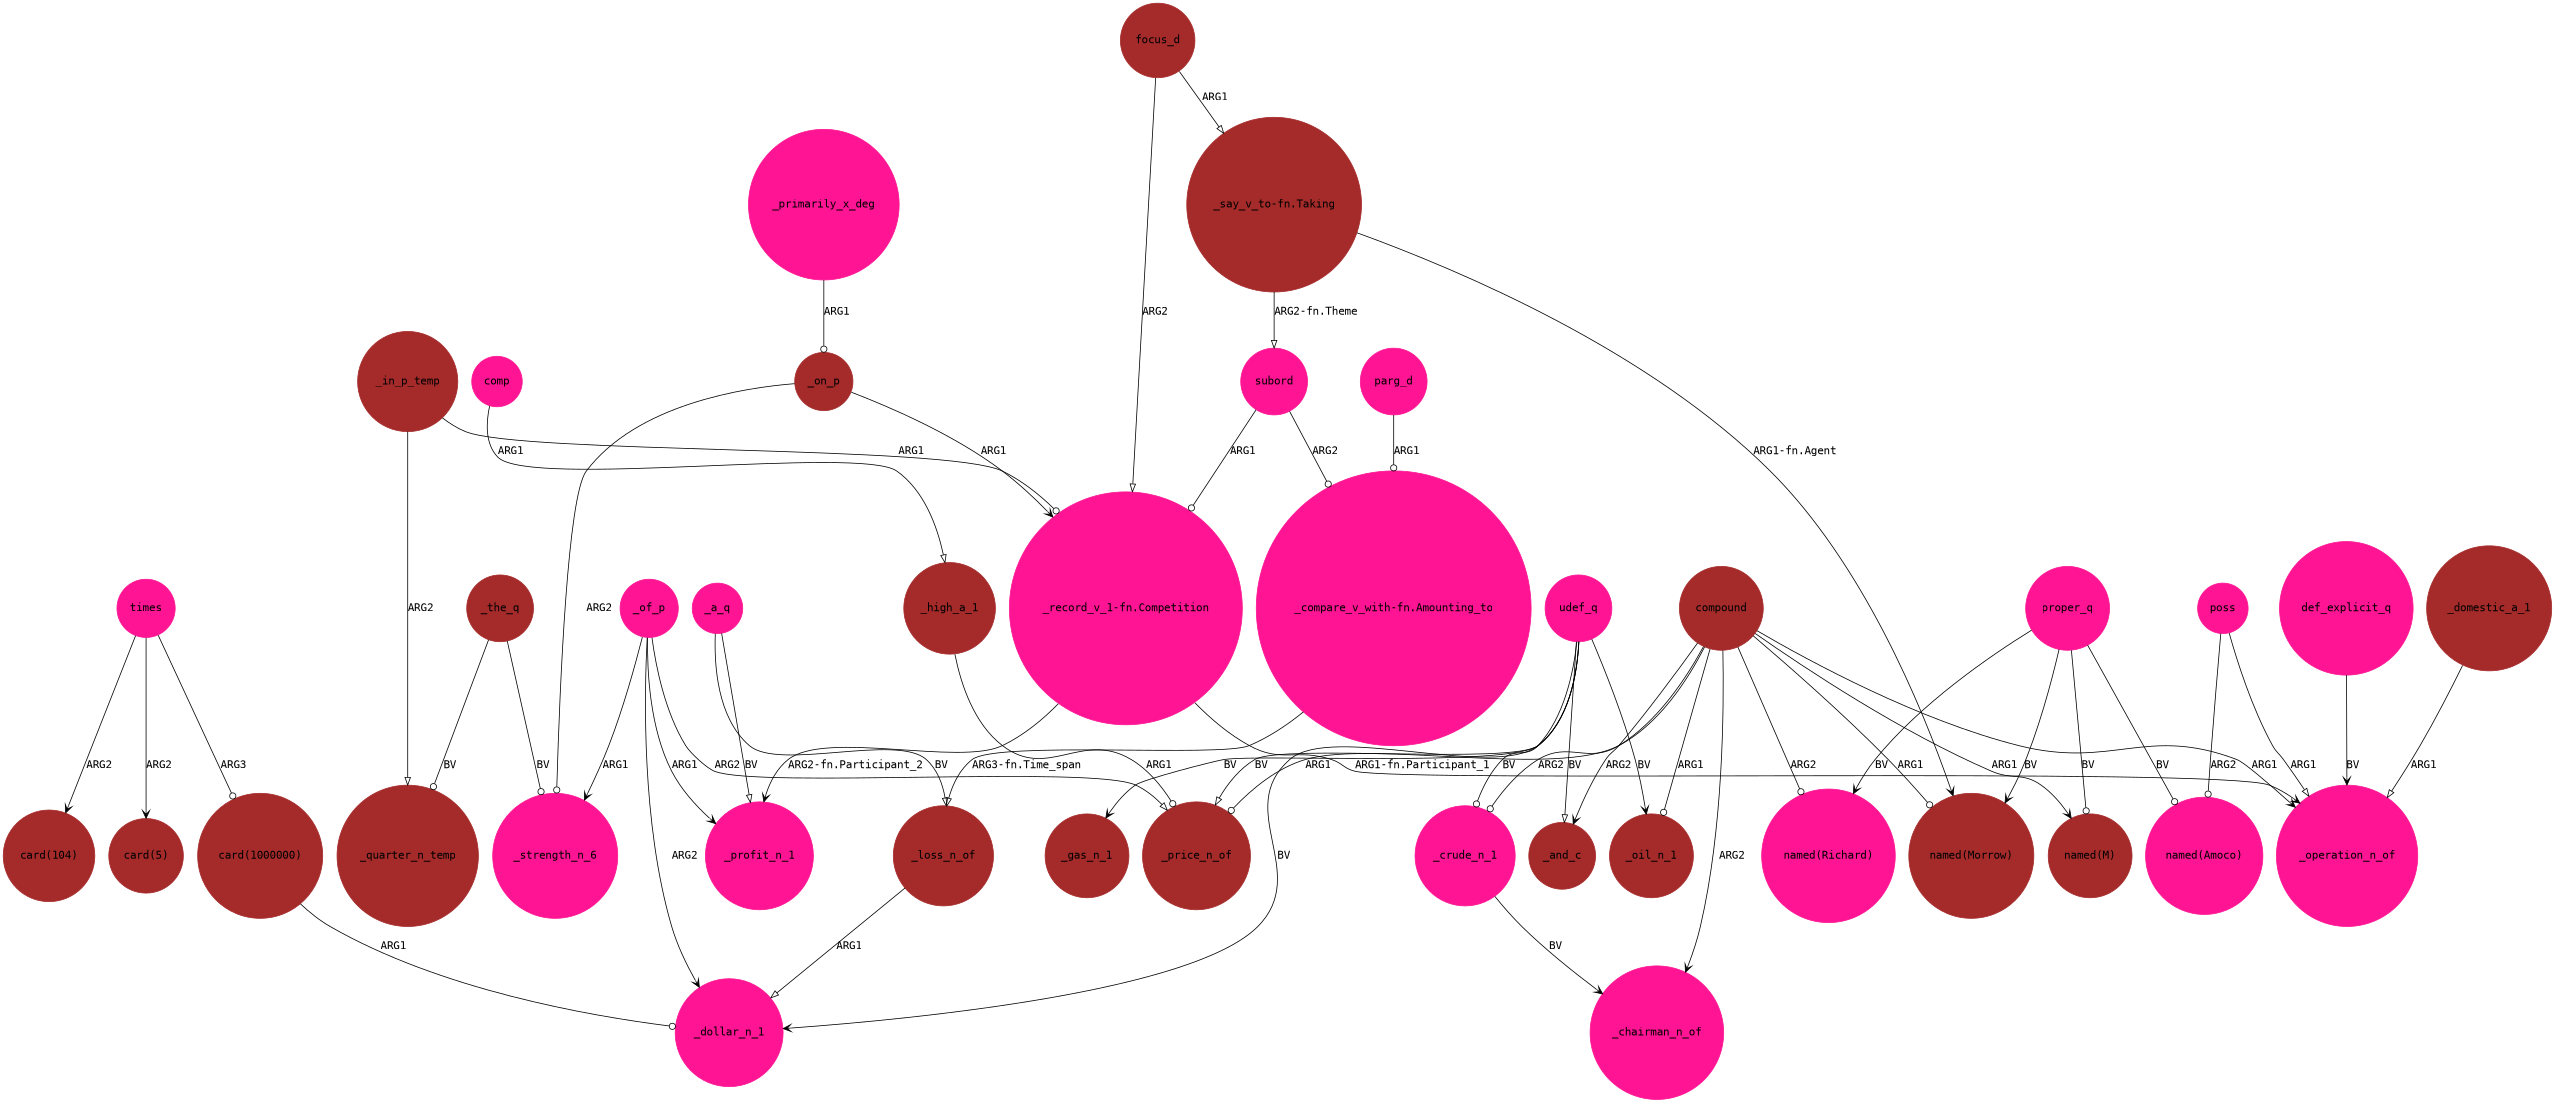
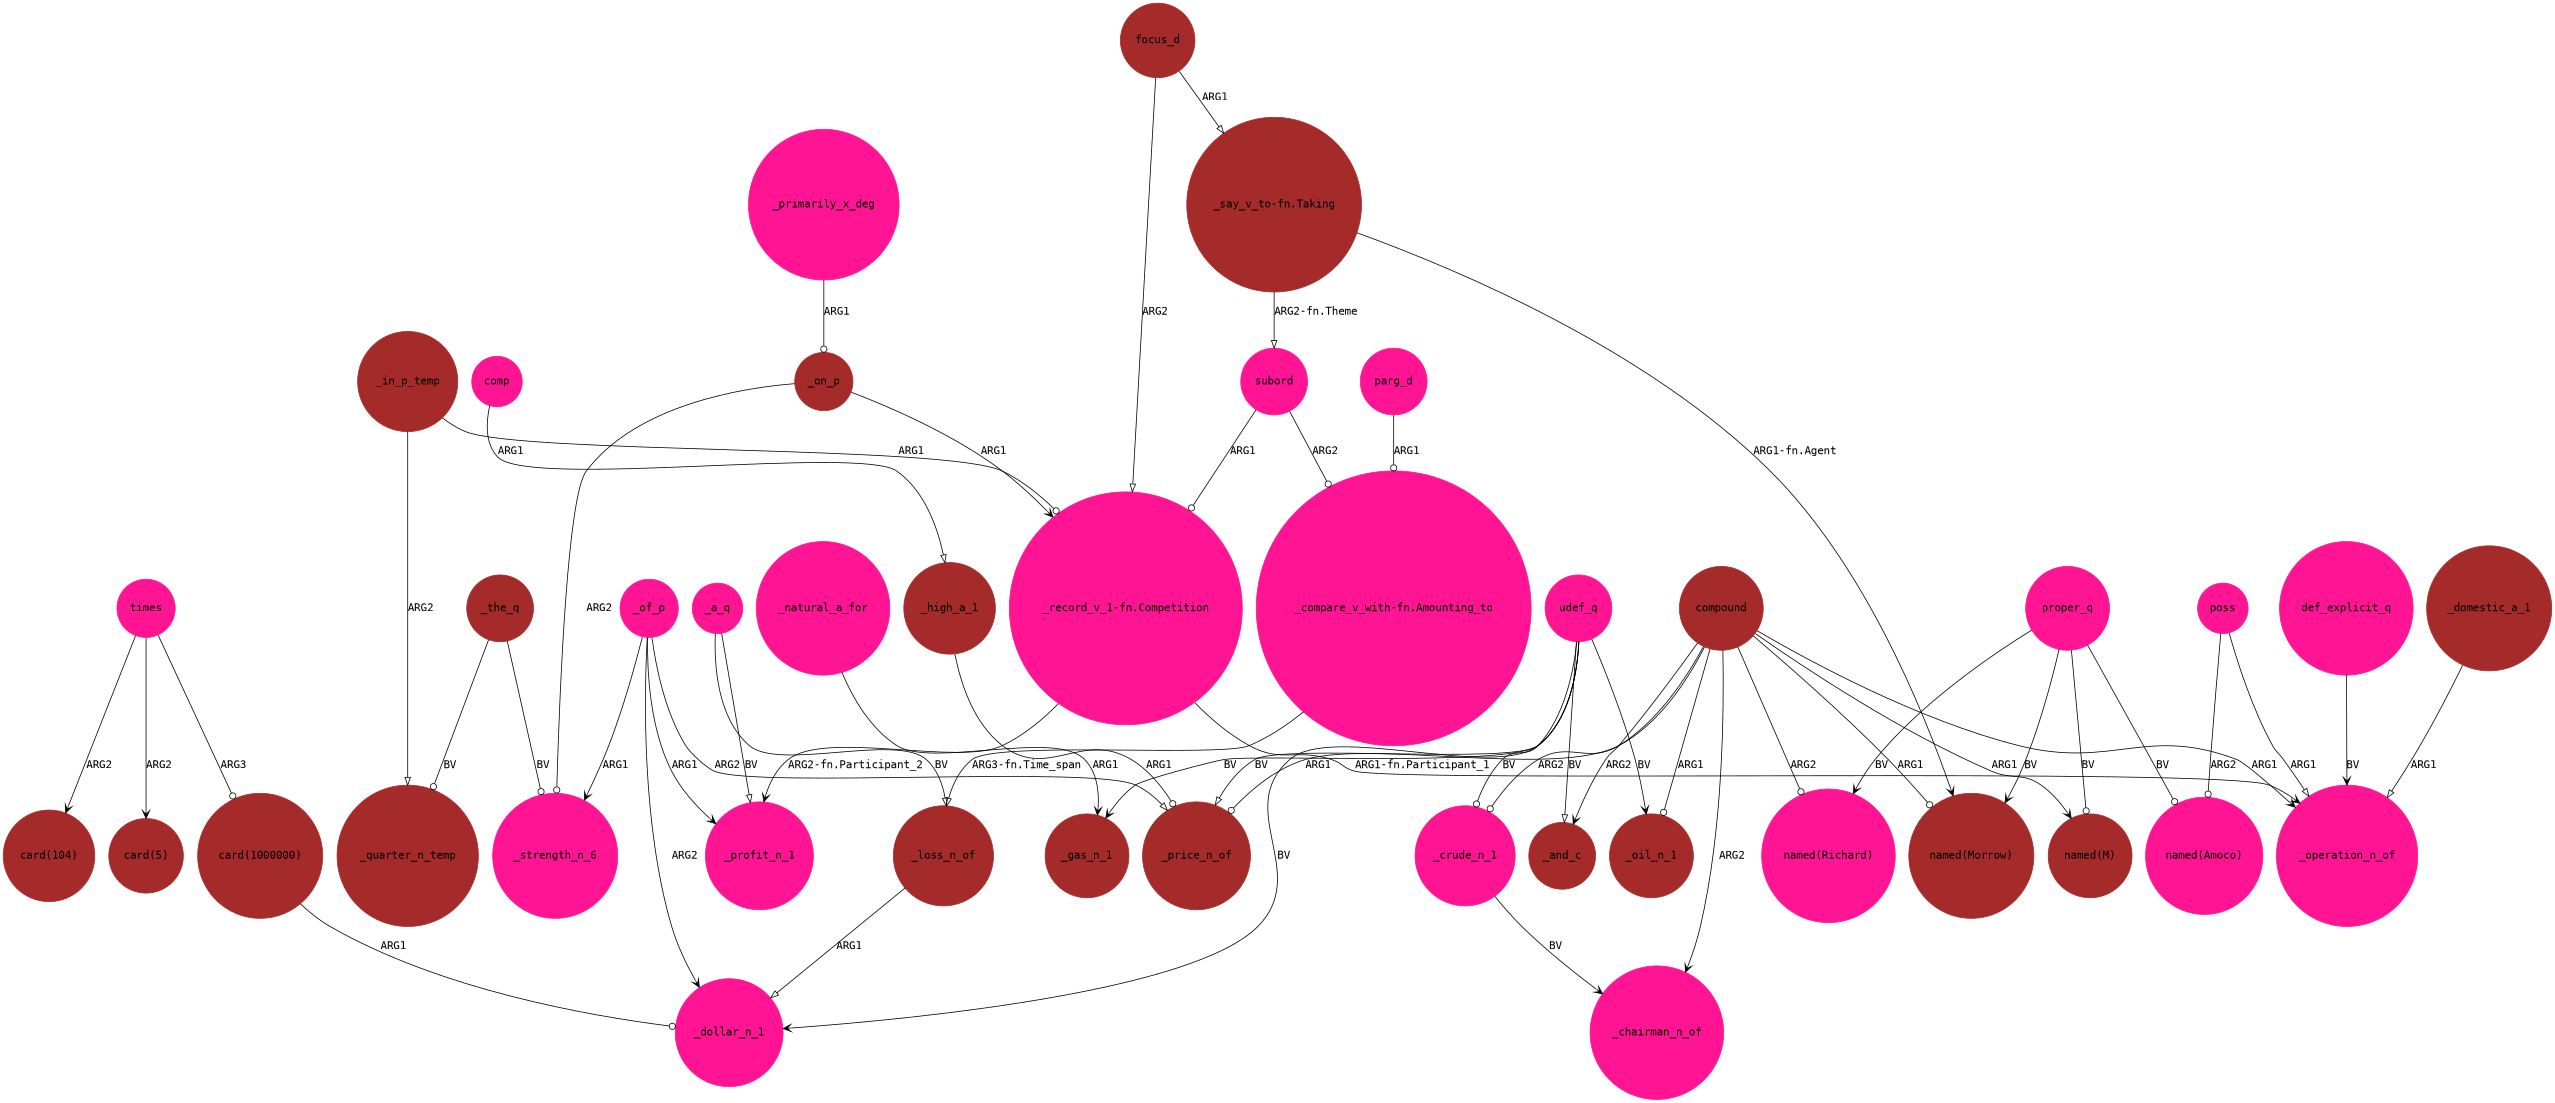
node "_natural_a_for": added
